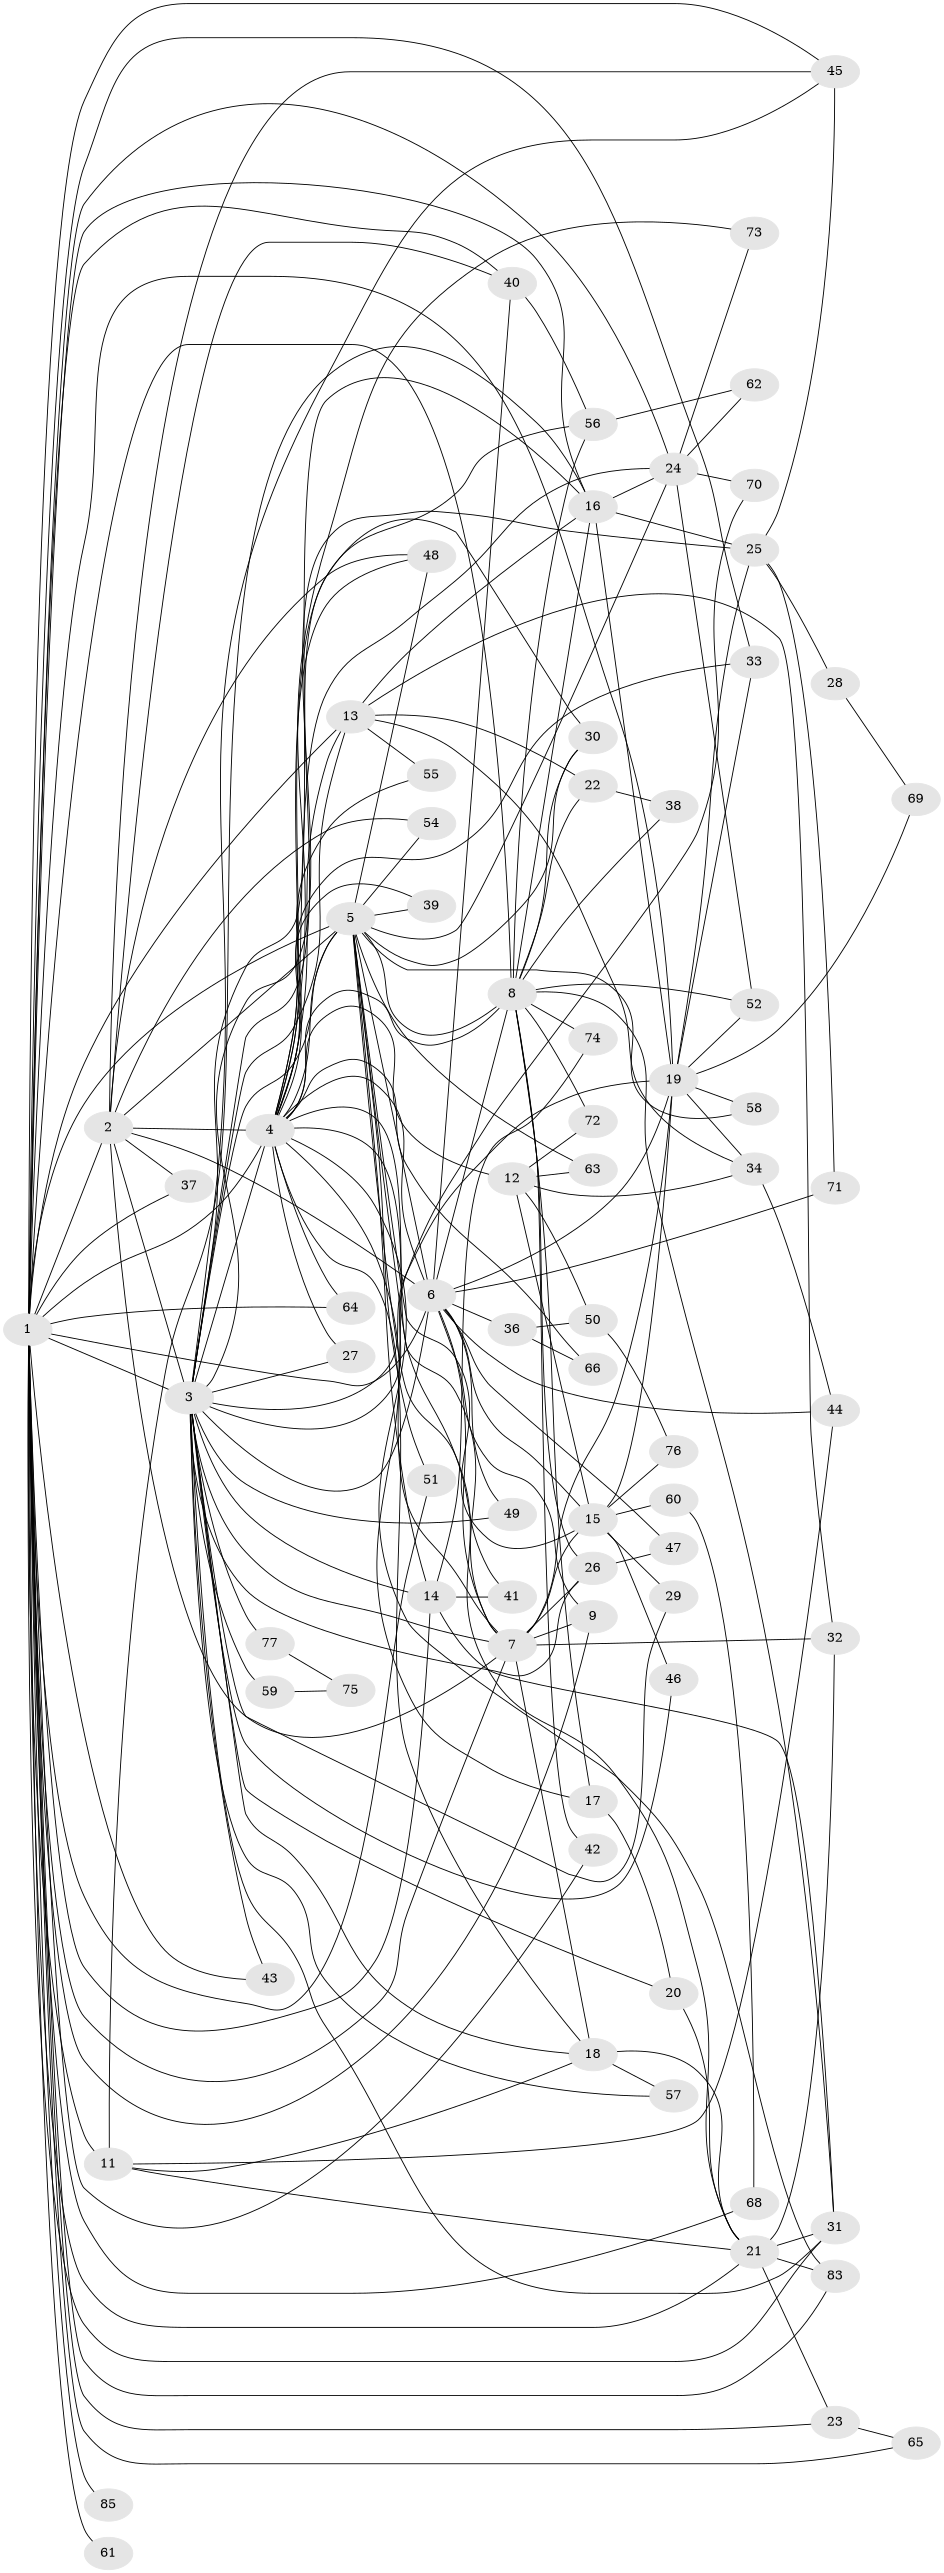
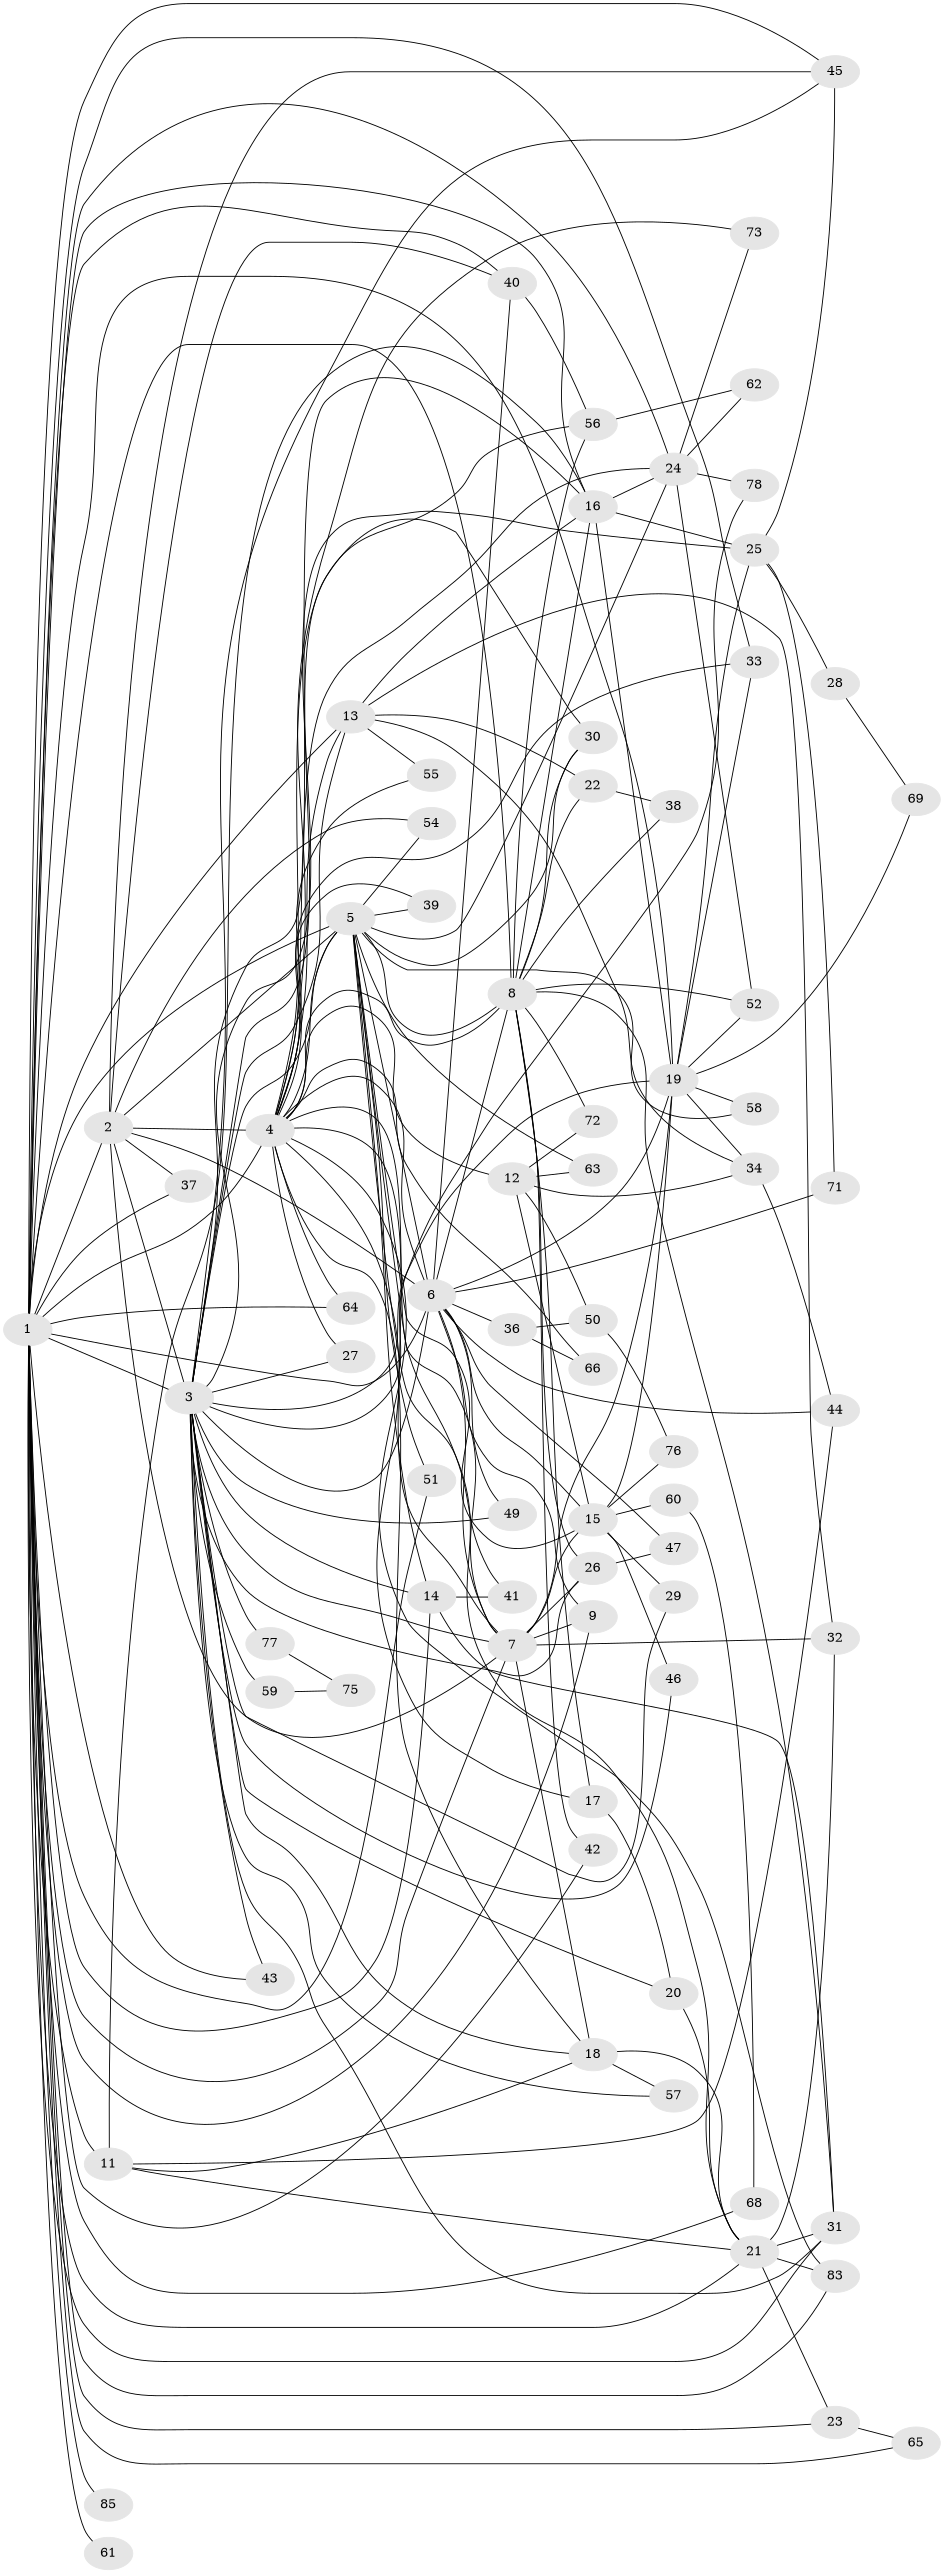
node "70": label "70" -> "78"
node "48": removed
node "74": removed
edge "4" -- "3": removed
